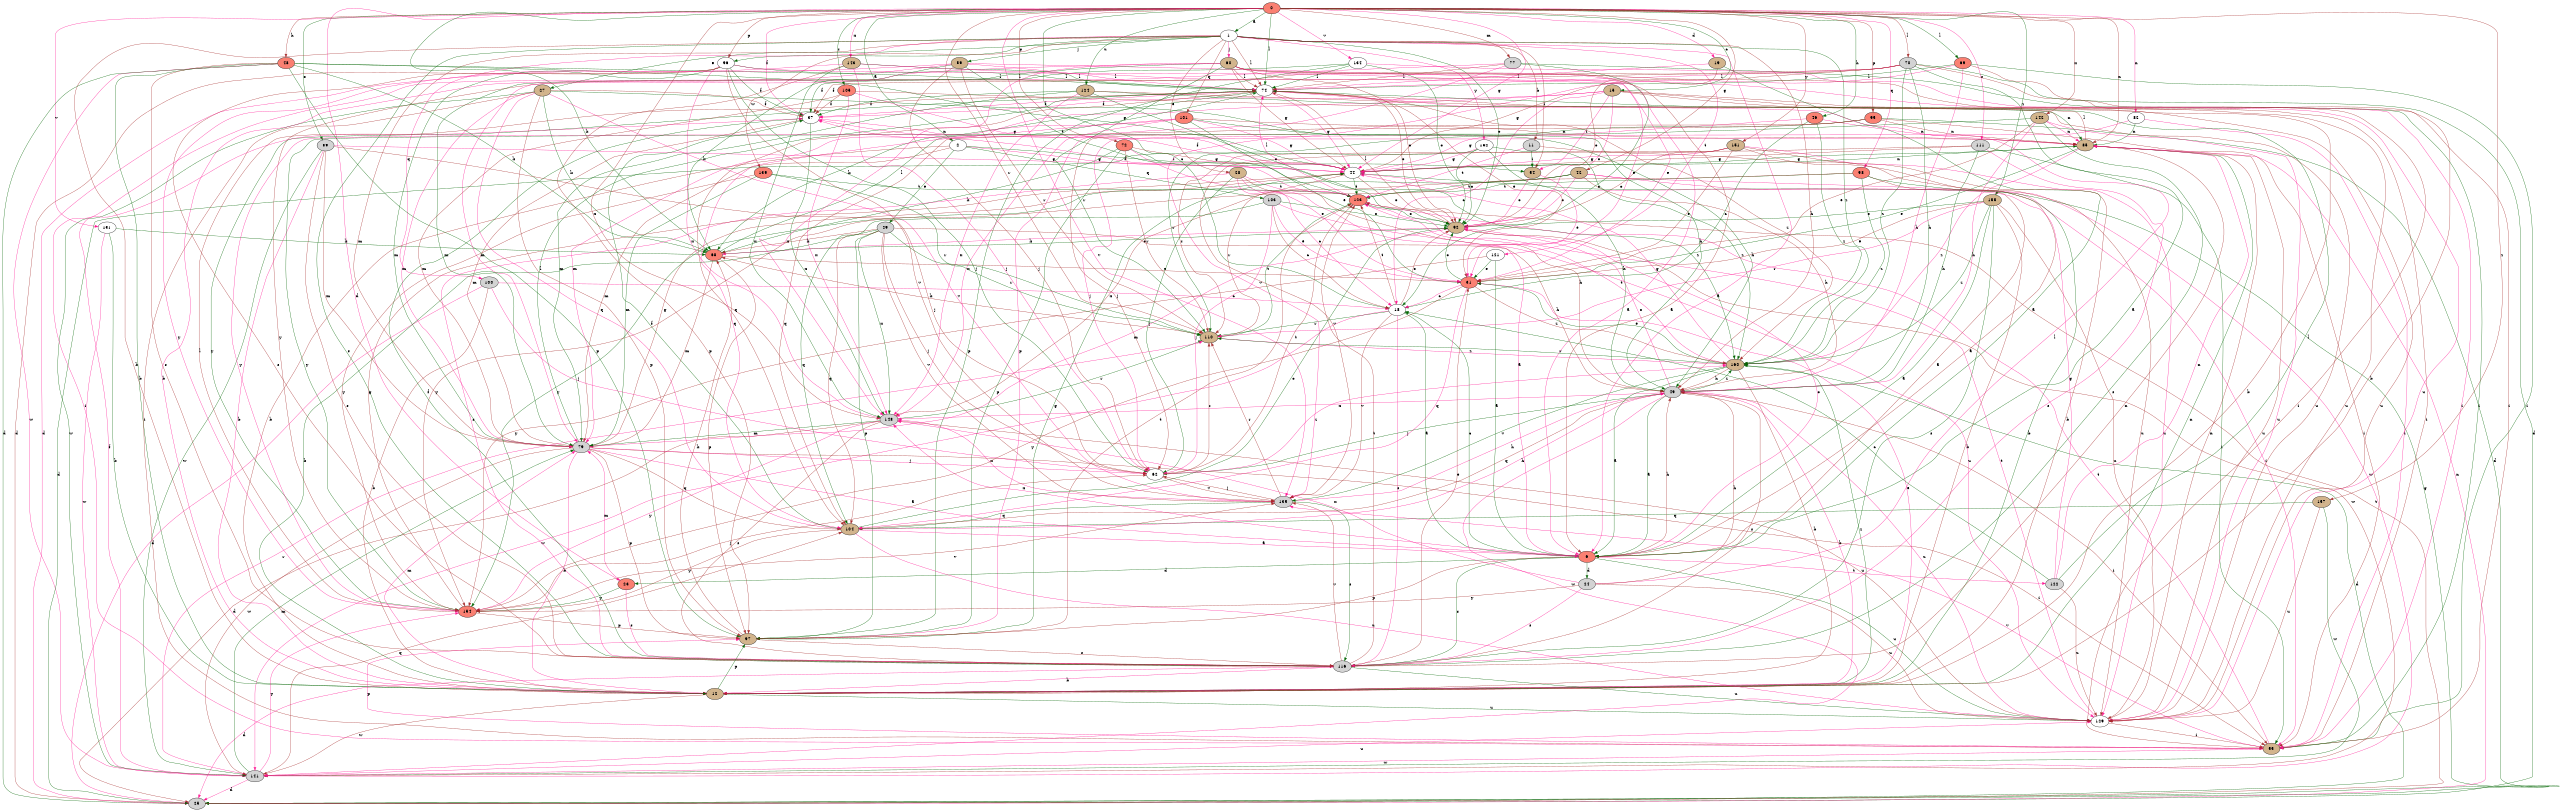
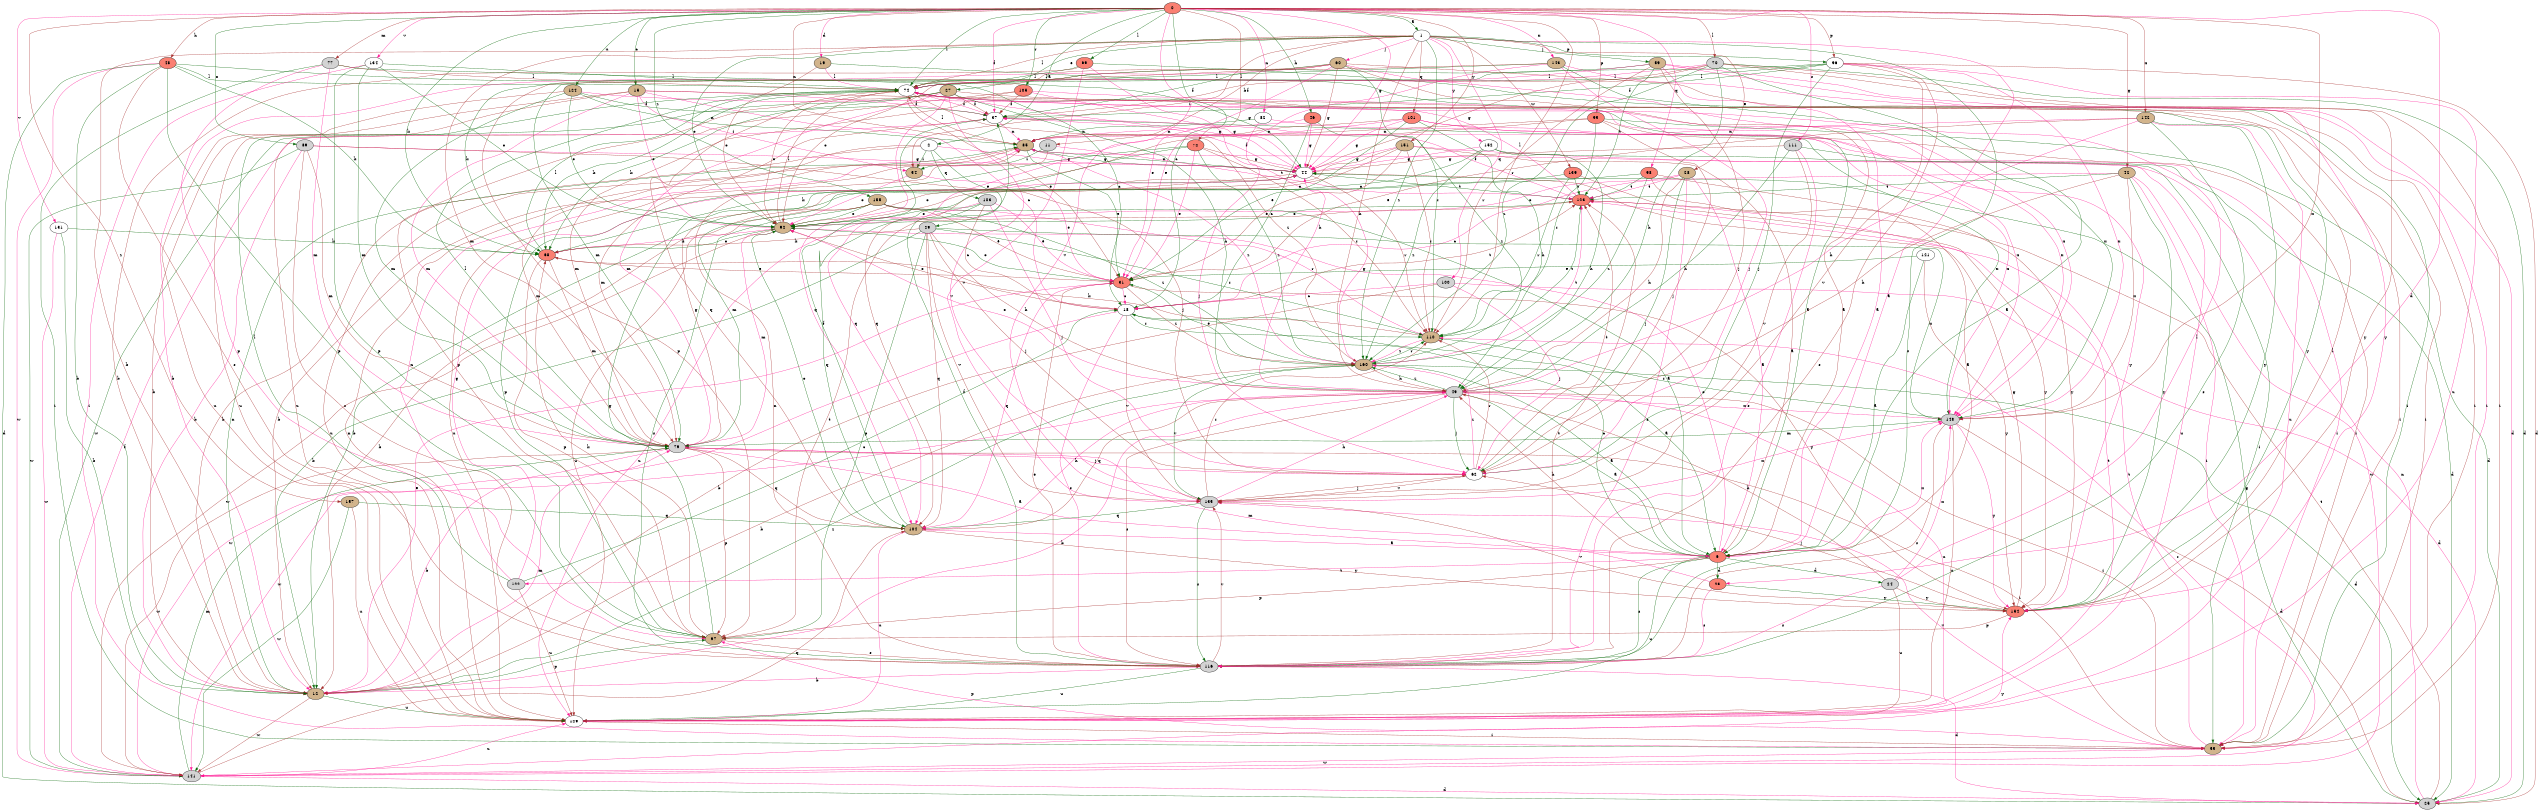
edge "1" -> "121": removed, label "t"
